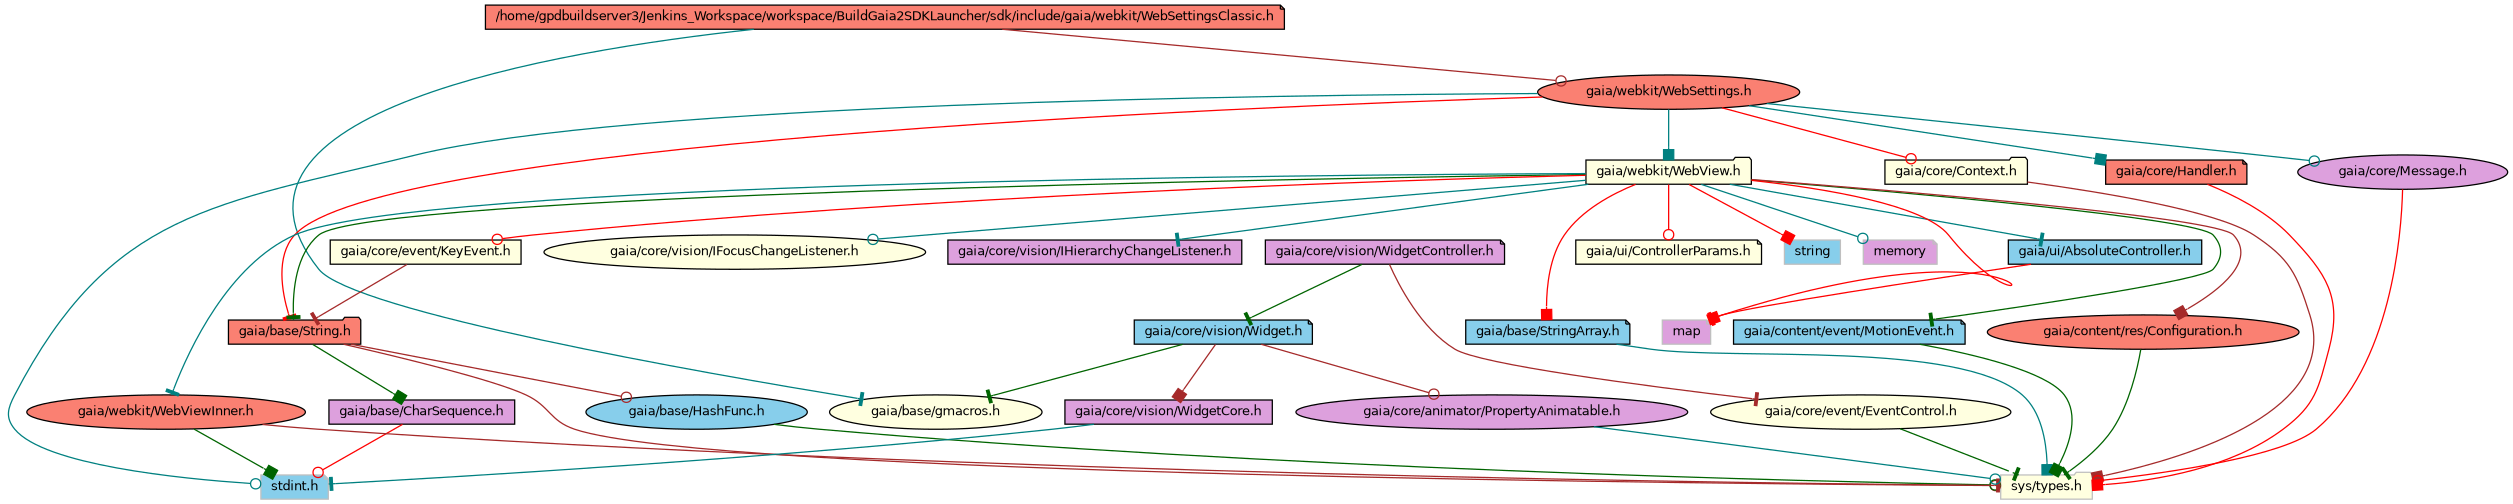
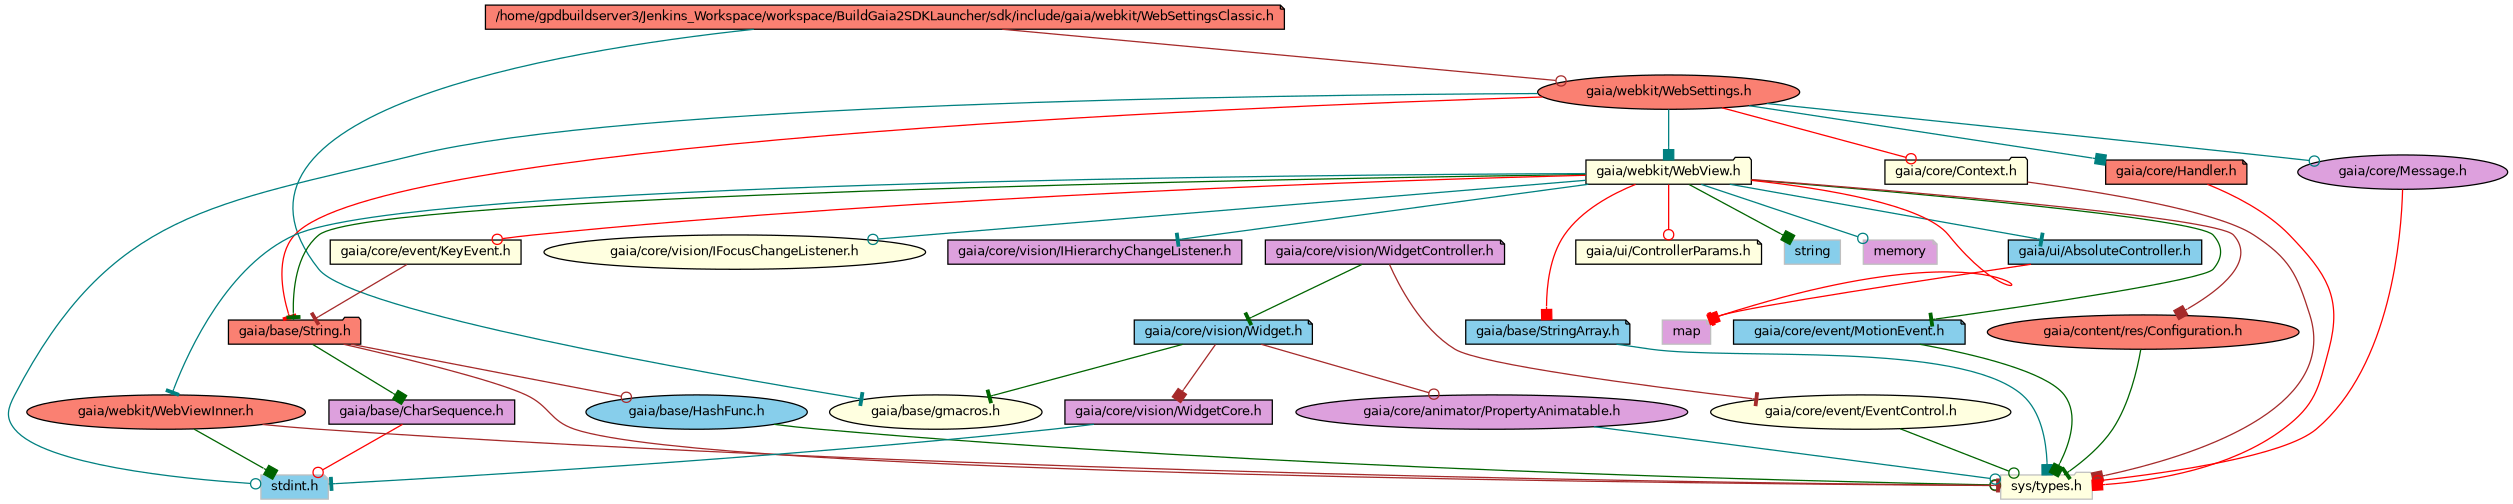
edge "gaia/webkit/WebView.h" -> "string": color red -> darkgreen
node "gaia/content/event/MotionEvent.h": label "gaia/content/event/MotionEvent.h" -> "gaia/core/event/MotionEvent.h"
edge "gaia/core/event/EventControl.h" -> "sys/types.h": arrowhead tee -> odot
